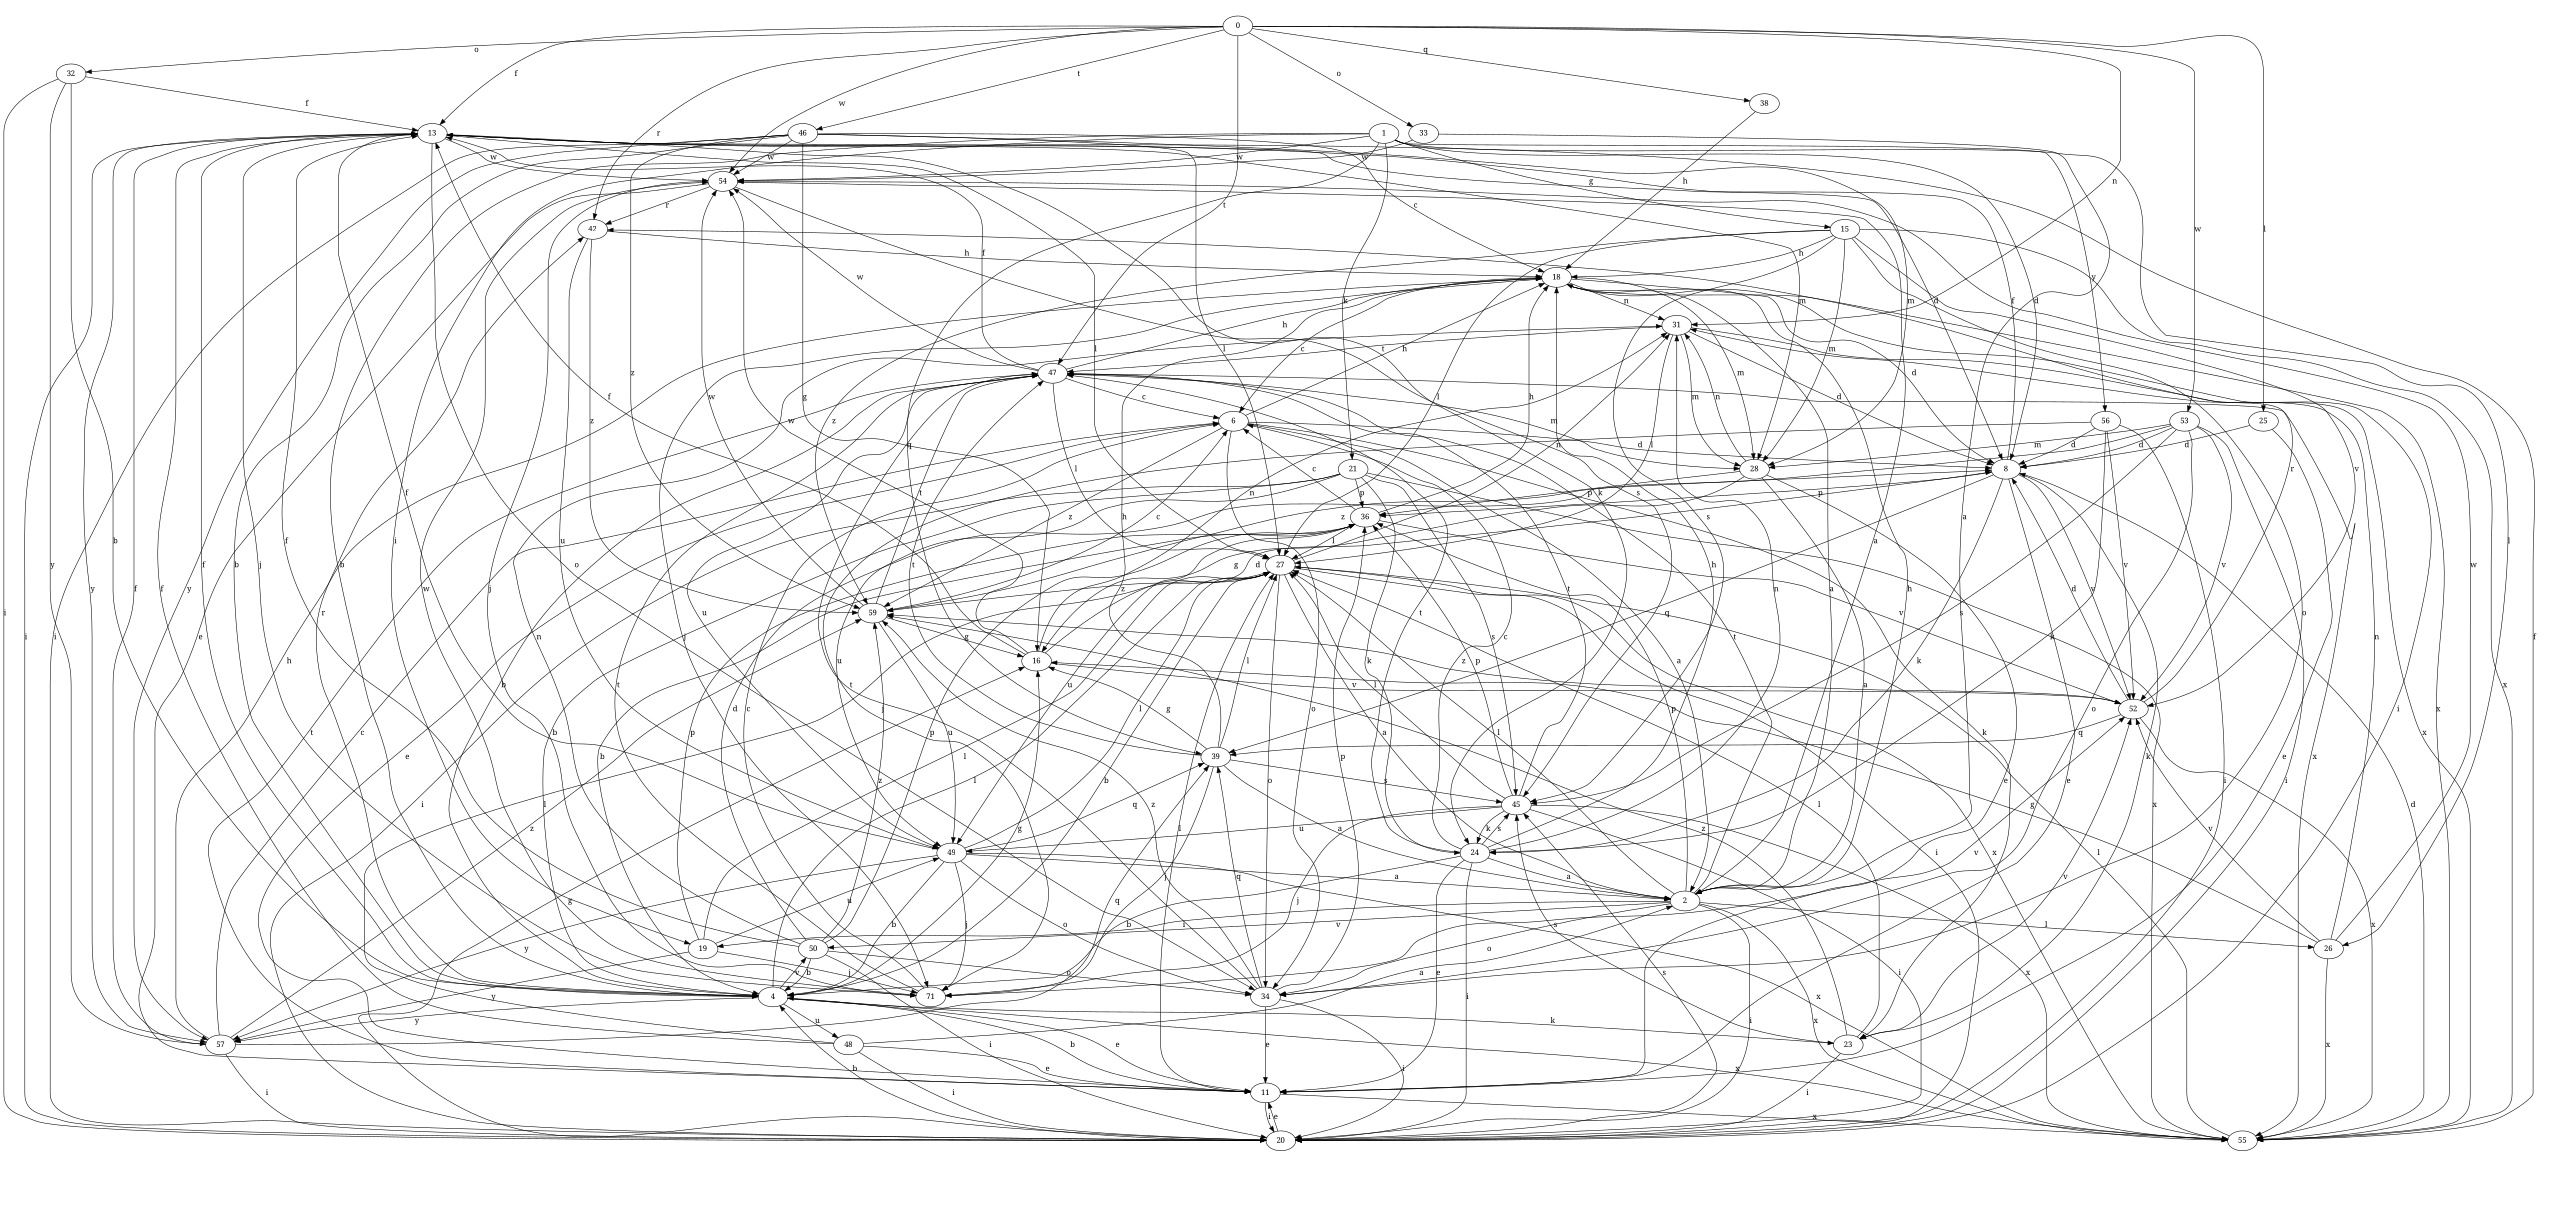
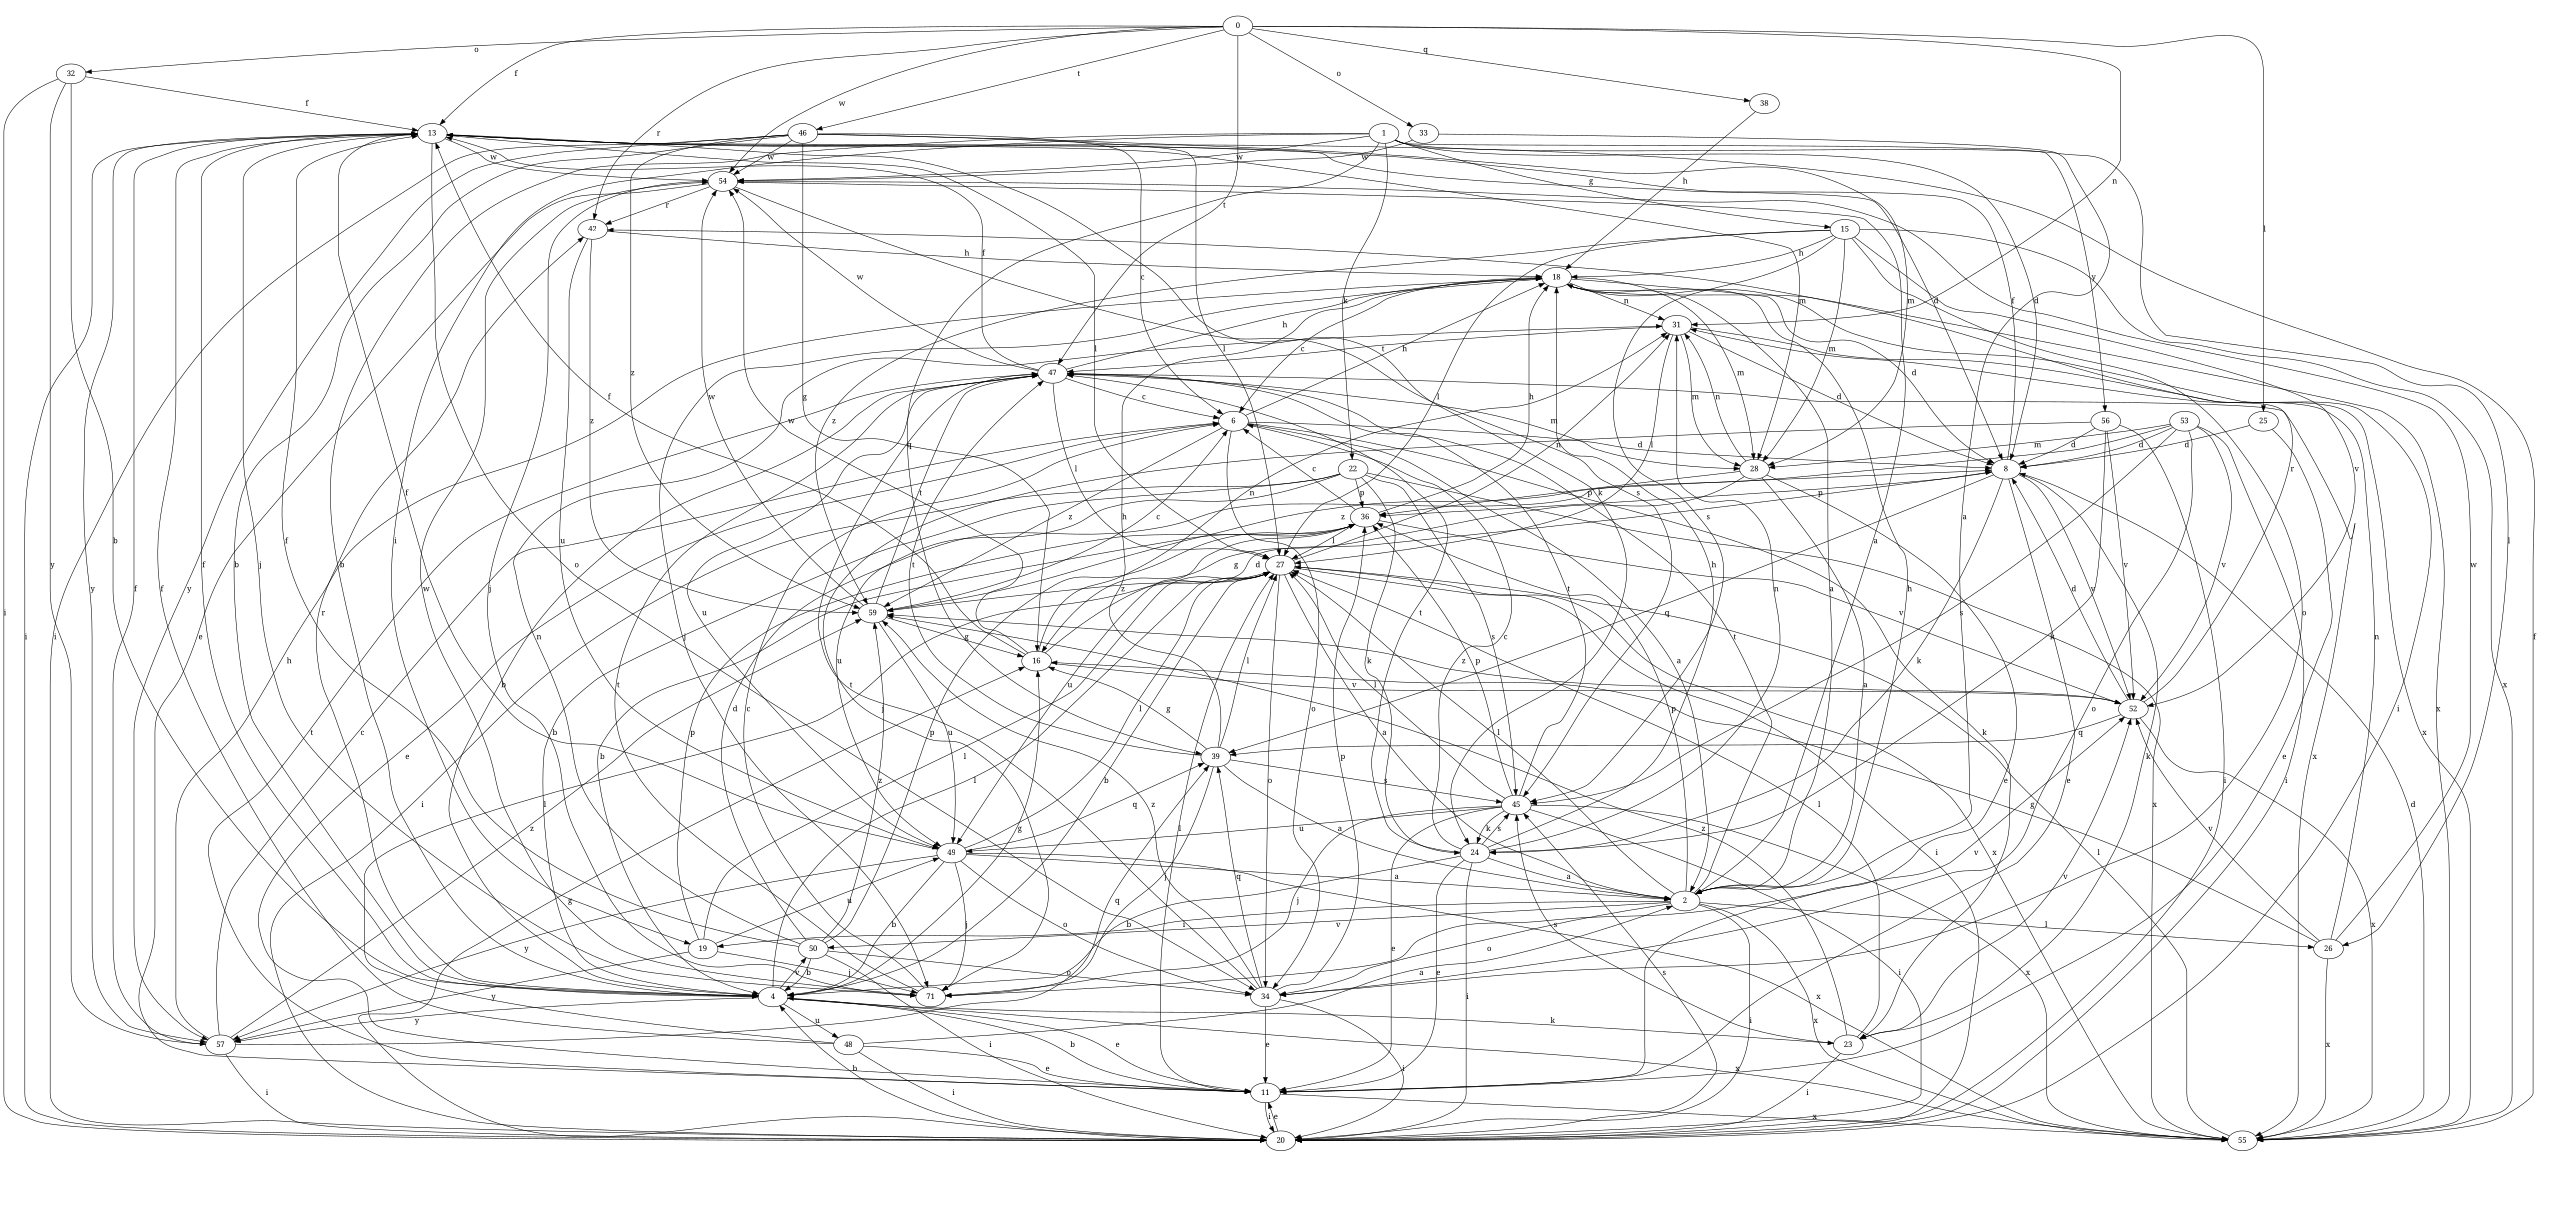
edge "0" -> "53": removed, label "w"
edge "46" -> "18": now "46" -> "6"
node "21": label "21" -> "22"
edge "45" -> "11": added, label "e"
